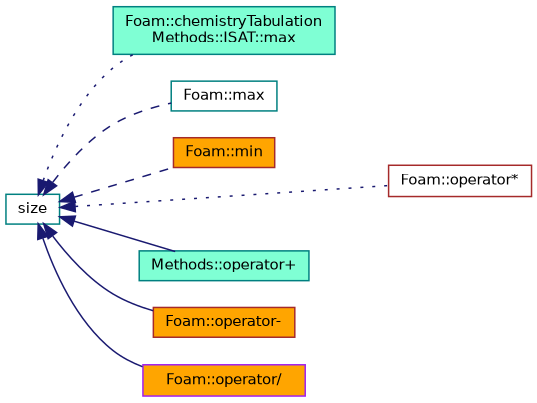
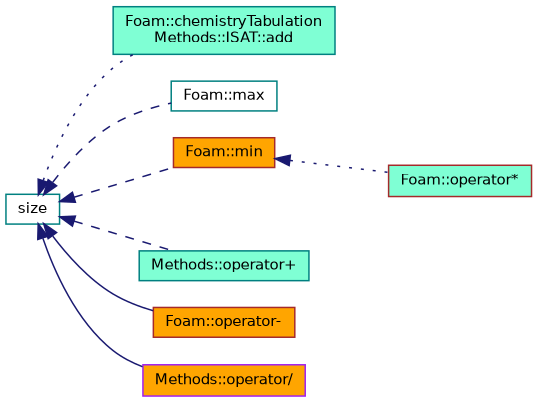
node "Foam::chemistryTabulation Methods::ISAT::max": label "Foam::chemistryTabulation Methods::ISAT::max" -> "Foam::chemistryTabulation Methods::ISAT::add"
node "Foam::operator*": fillcolor white -> aquamarine
edge "Foam::operator*" -> "size": now "Foam::operator*" -> "Foam::min"
edge "Methods::operator+" -> "size": style solid -> dashed
node "Foam::operator/": label "Foam::operator/" -> "Methods::operator/"
